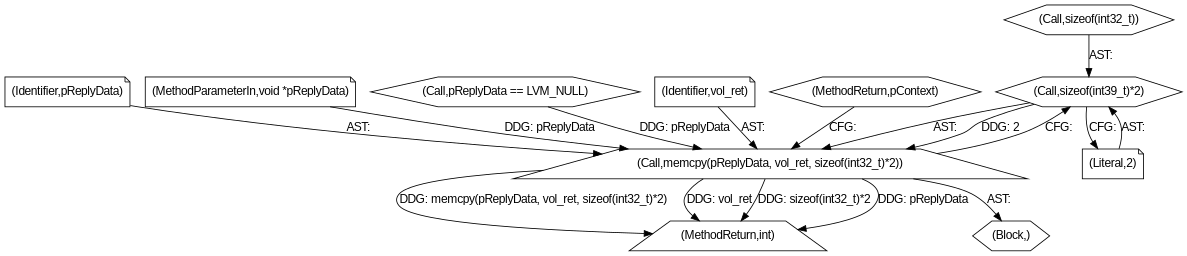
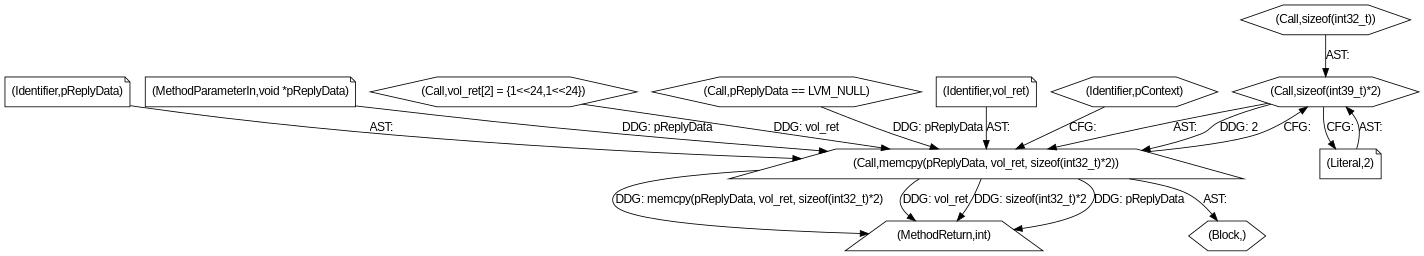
node "(Call,vol_ret[2] = {1<<24,1<<24})": added
node "(MethodReturn,pContext)": label "(MethodReturn,pContext)" -> "(Identifier,pContext)"
